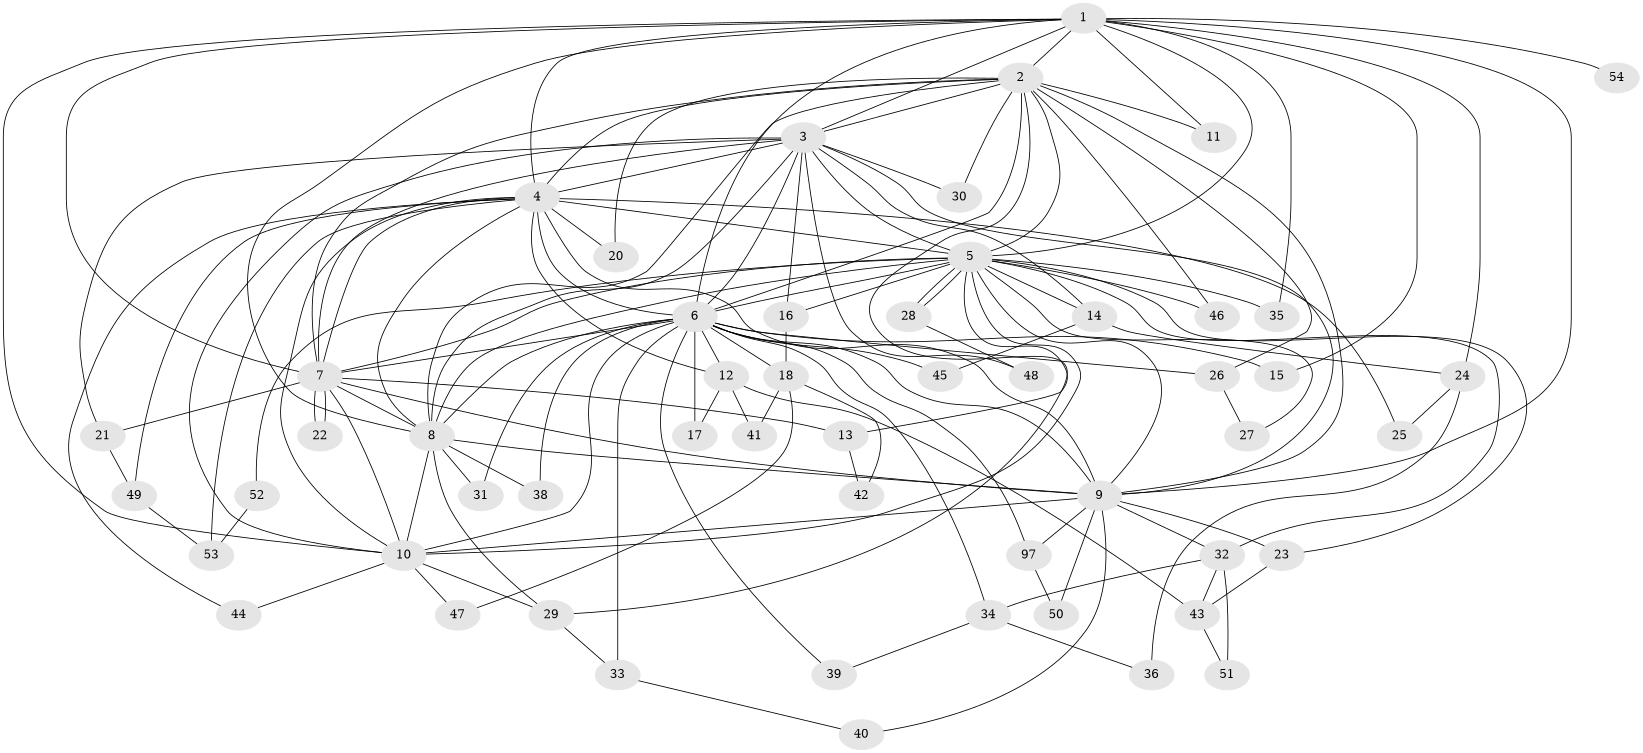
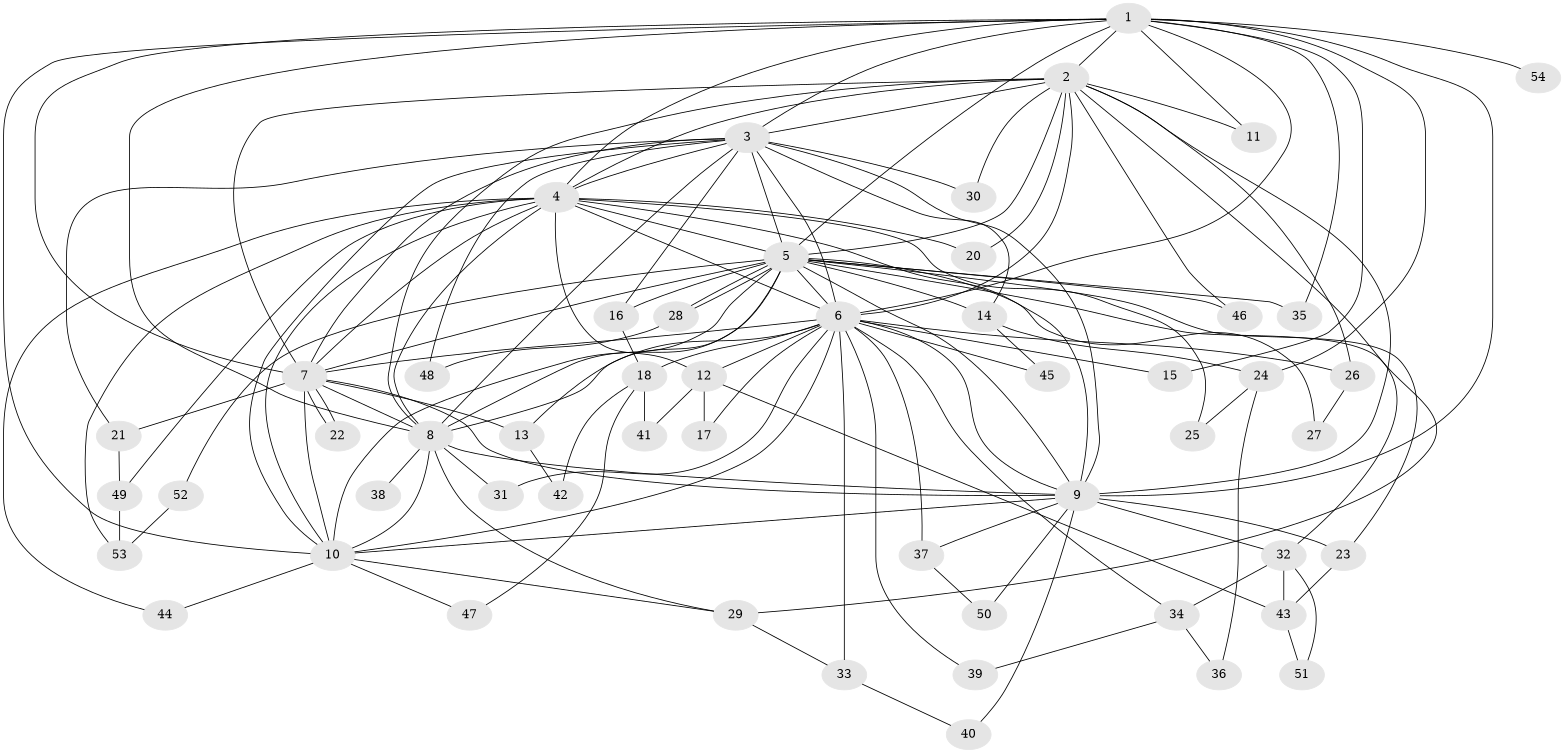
edge "6" -- "38": removed
node "97": label "97" -> "37"
